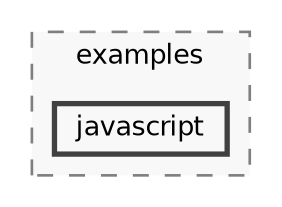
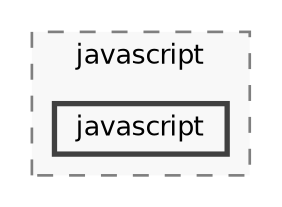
cluster "examples": label "examples" -> "javascript"
